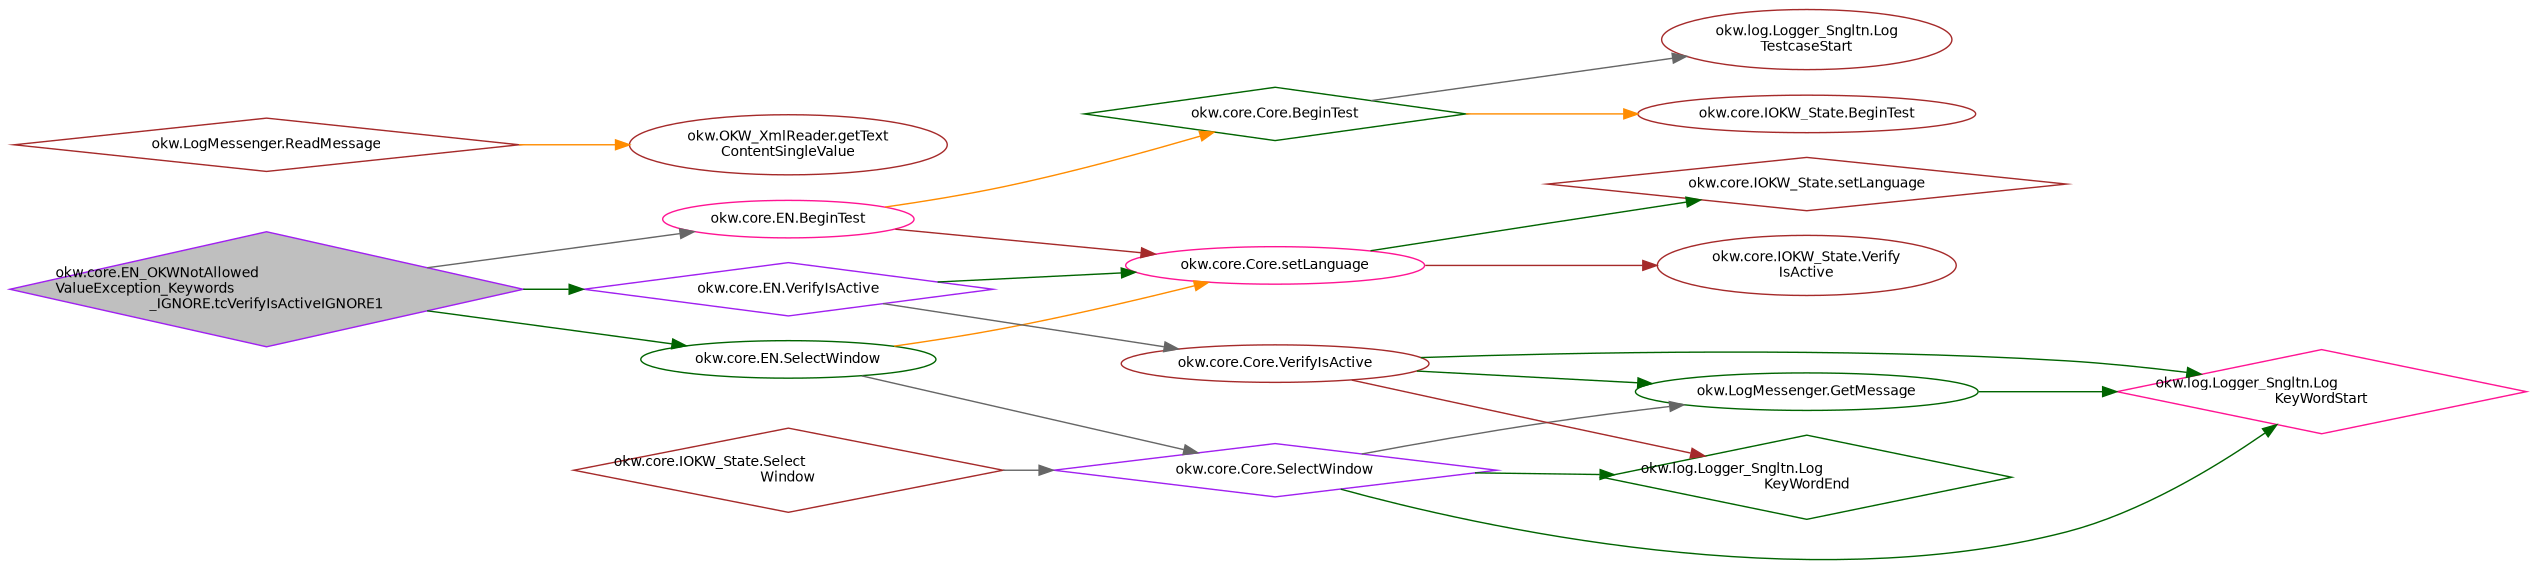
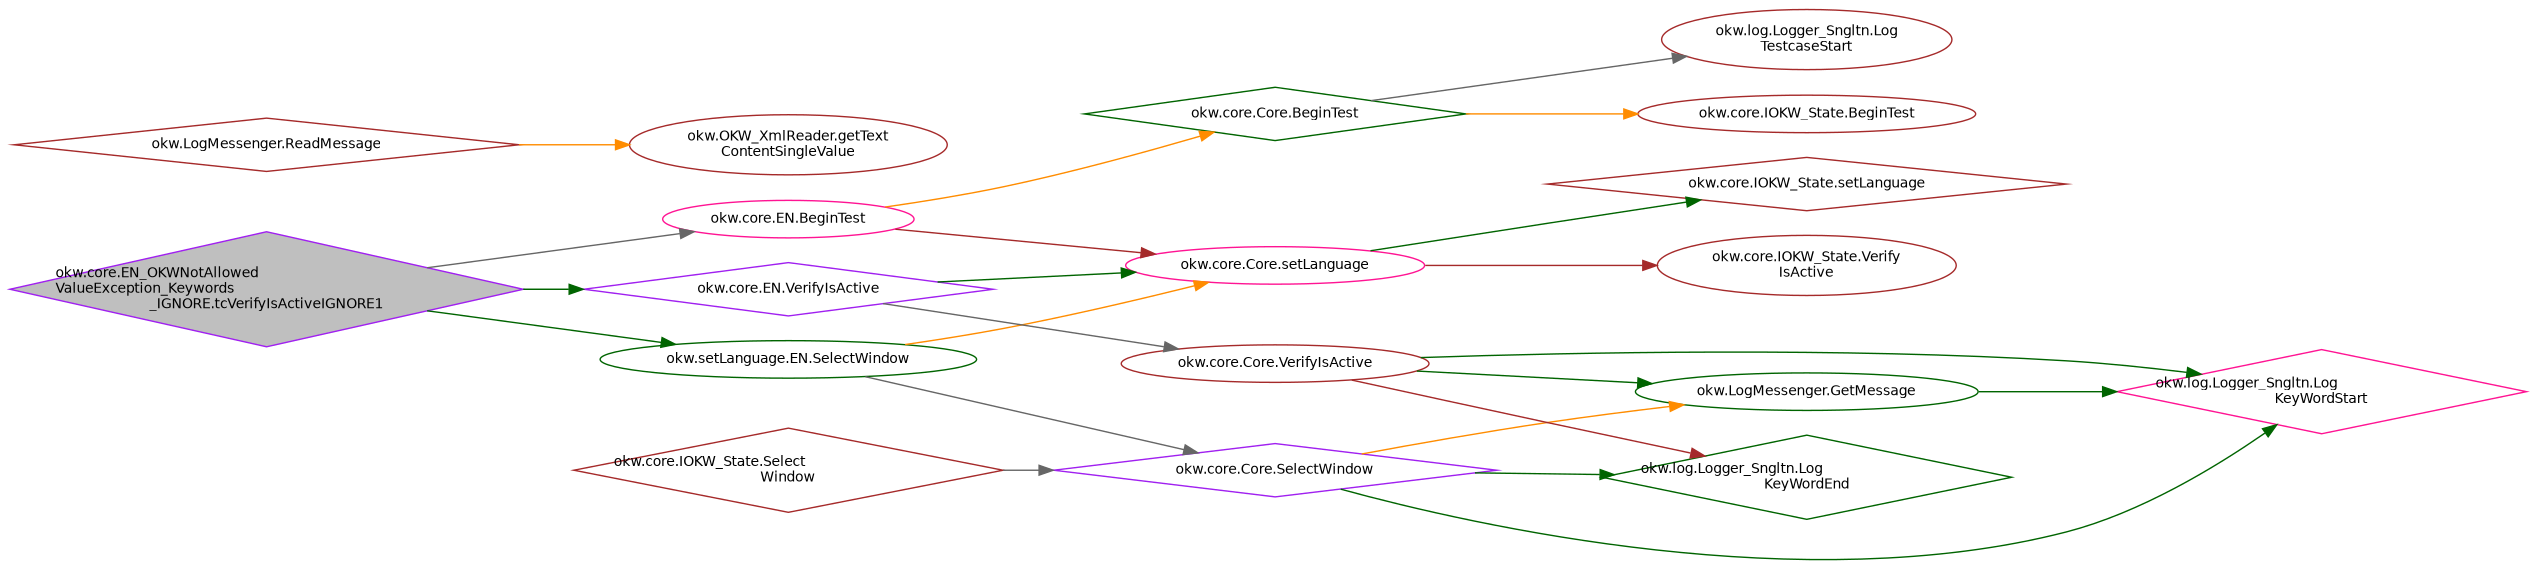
node "okw.core.EN.SelectWindow": label "okw.core.EN.SelectWindow" -> "okw.setLanguage.EN.SelectWindow"
edge "okw.core.Core.SelectWindow" -> "okw.LogMessenger.GetMessage": color gray40 -> darkorange
